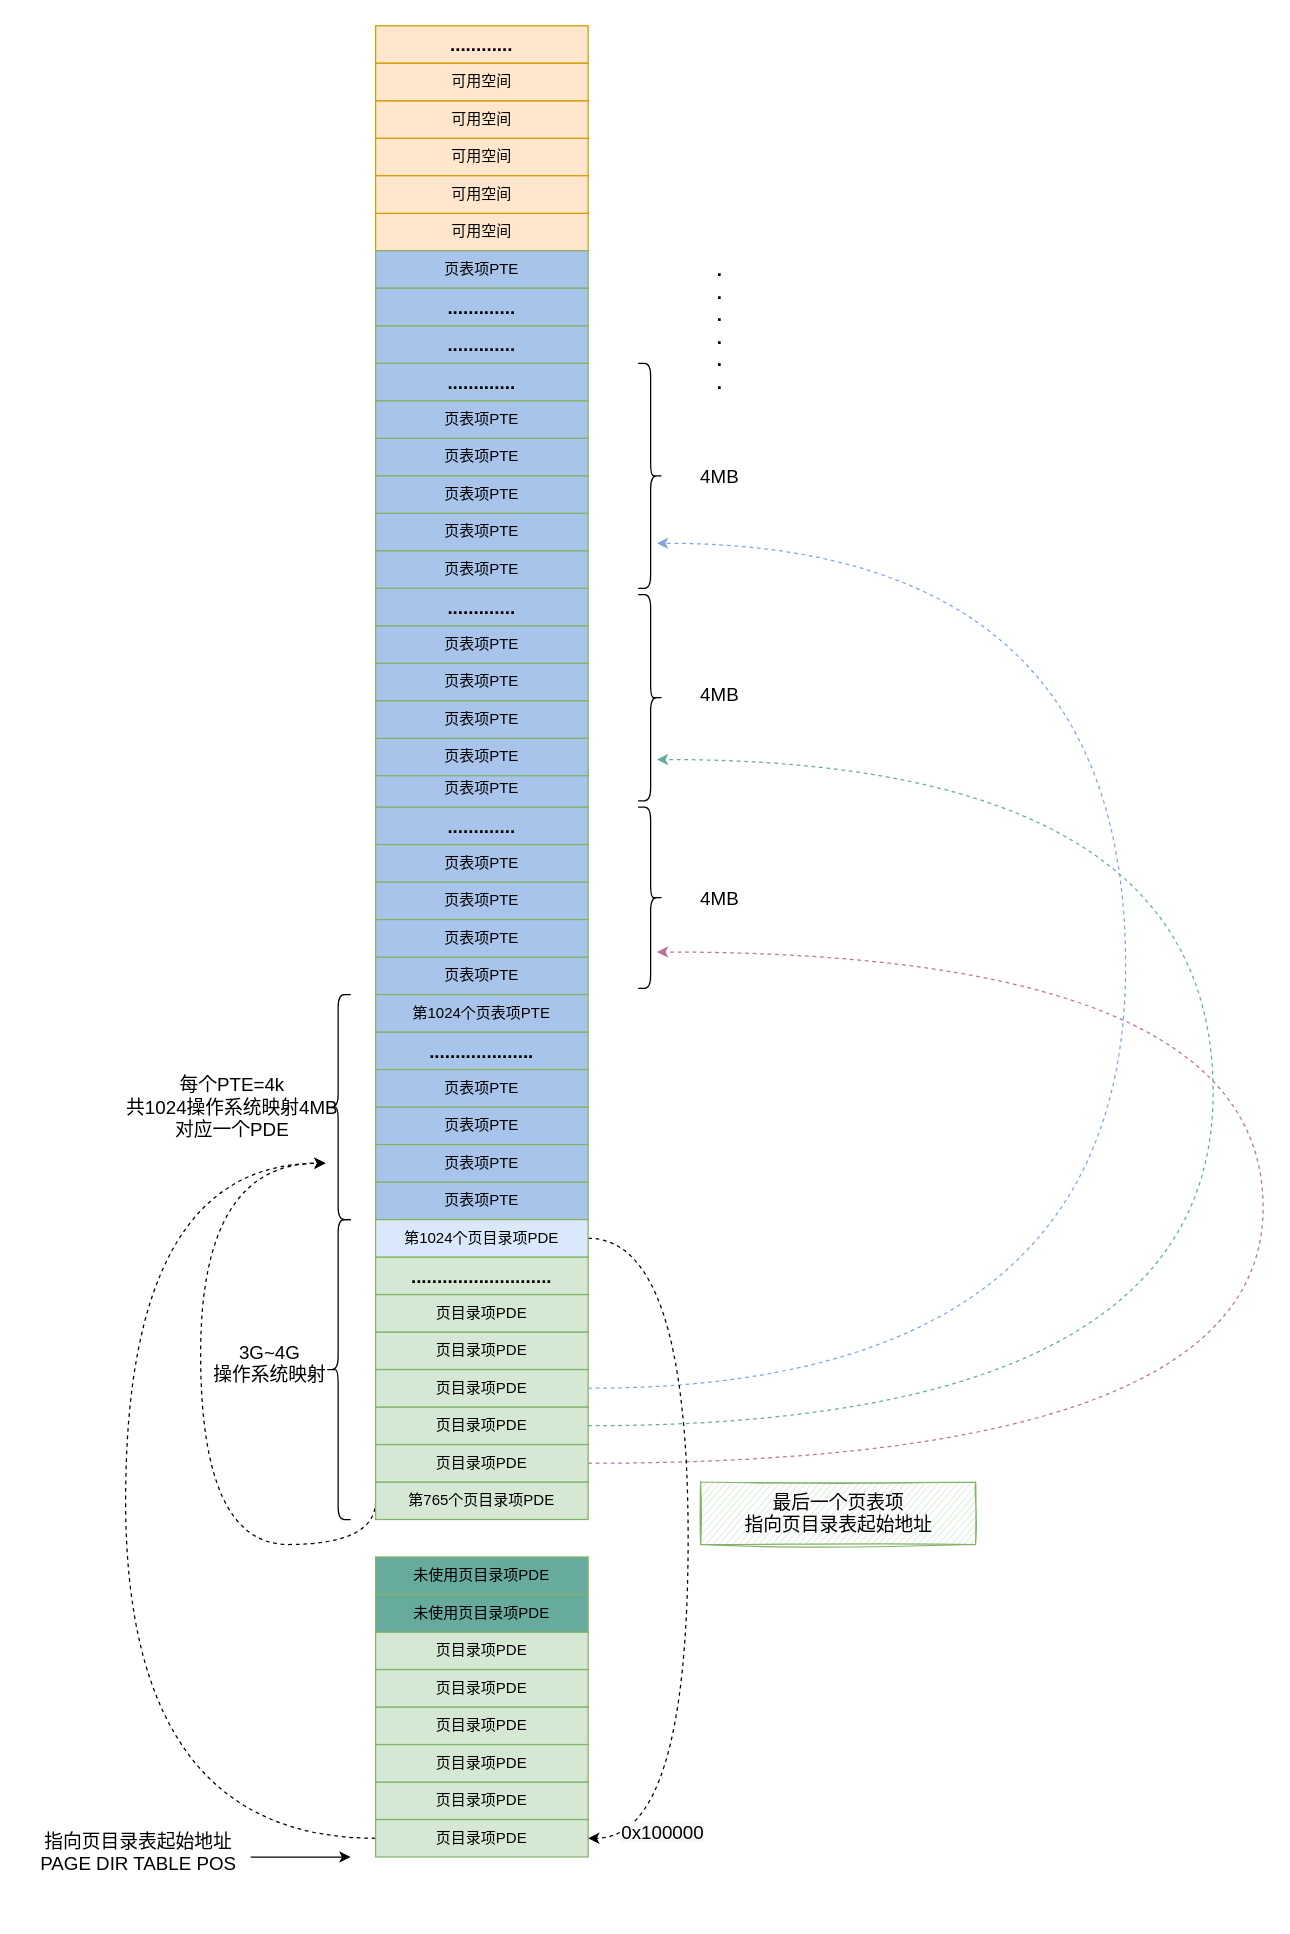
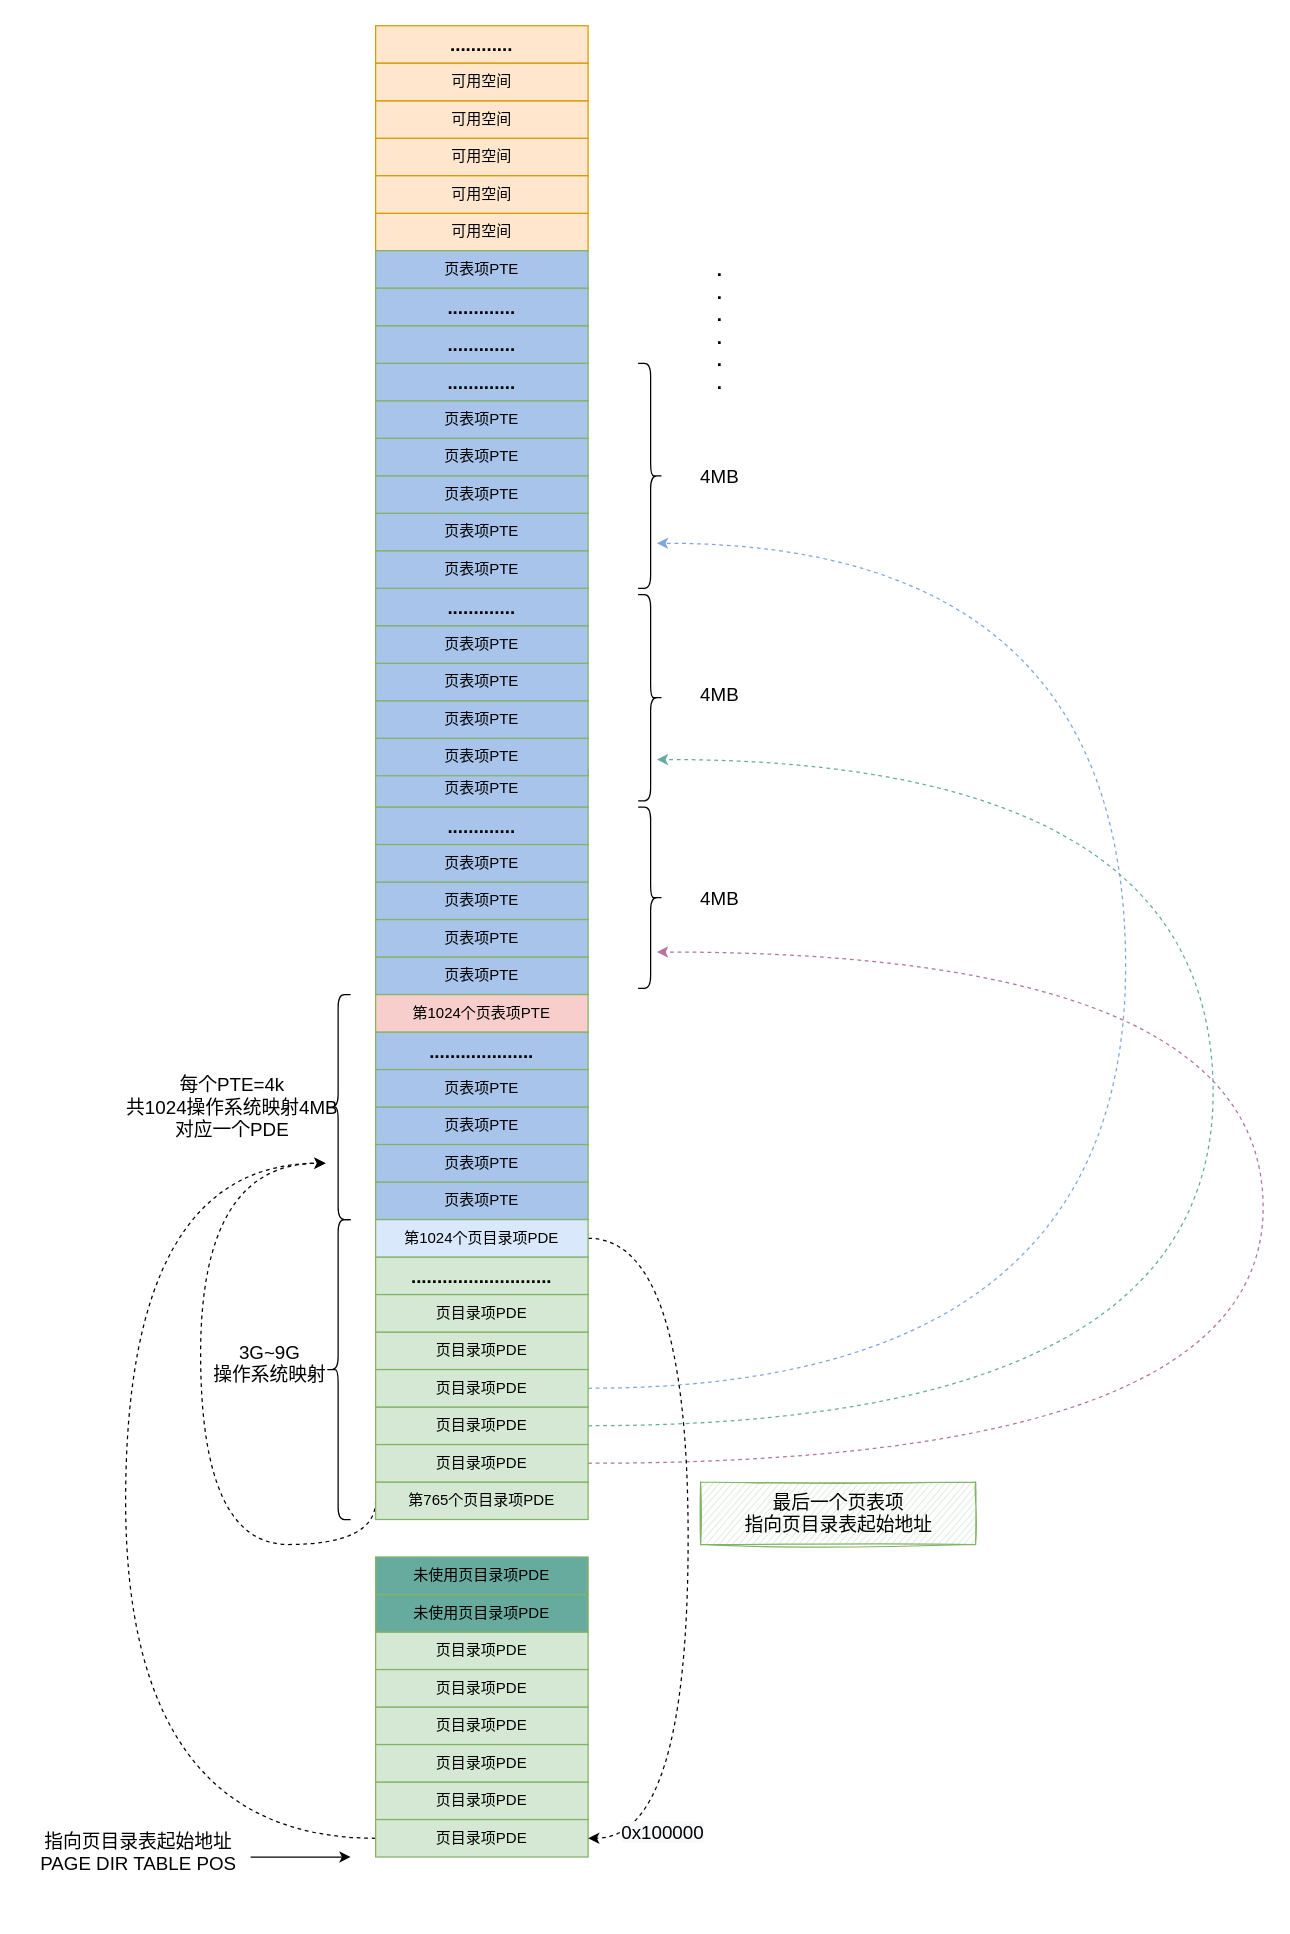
node "第1024个页表项PTE": fillcolor #a9c4eb -> #f8cecc
node "3G~4G 操作系统映射": label "3G~4G 操作系统映射" -> "3G~9G 操作系统映射"
